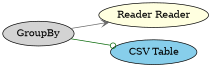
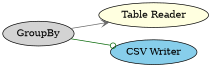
node "Reader Reader": label "Reader Reader" -> "Table Reader"
node "CSV Table": label "CSV Table" -> "CSV Writer"
